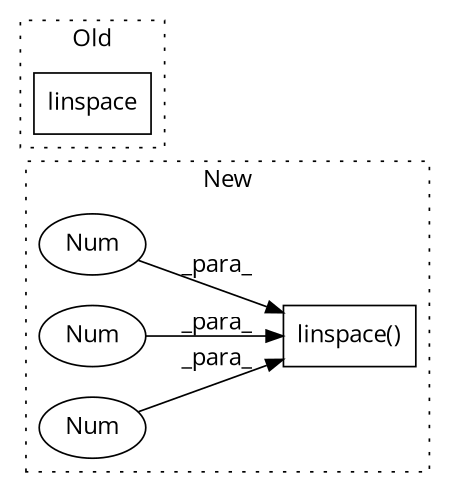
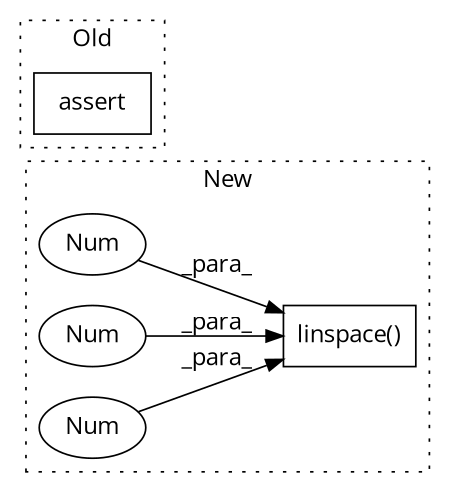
node "linspace": label "linspace" -> "assert"
